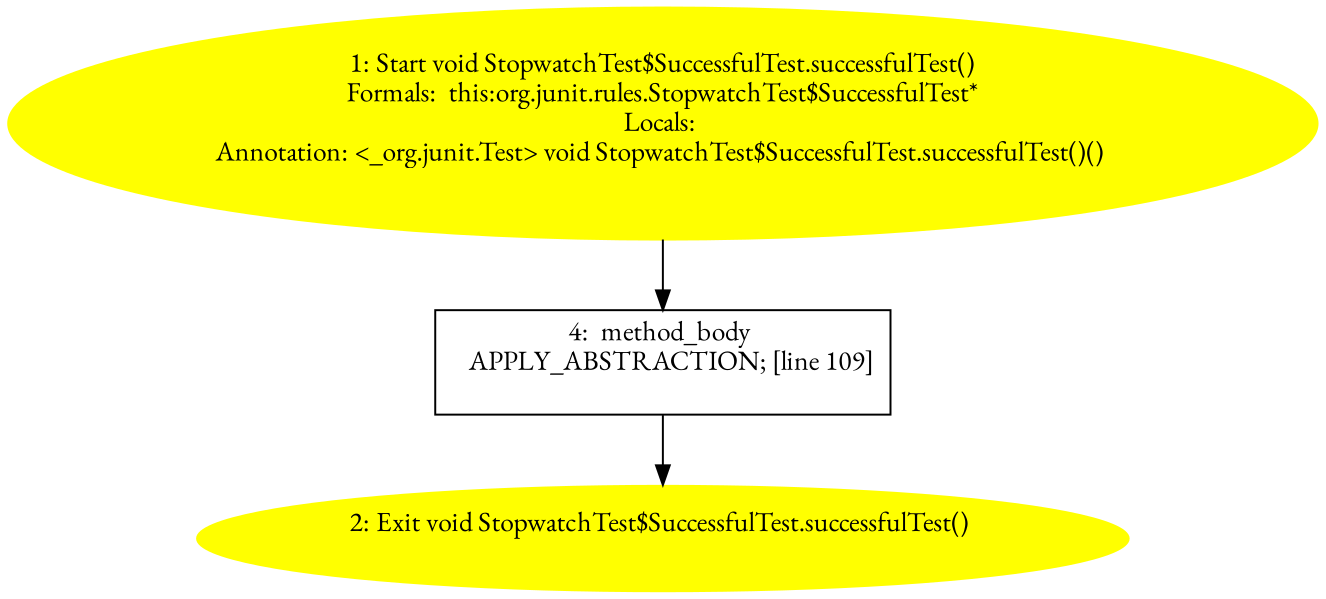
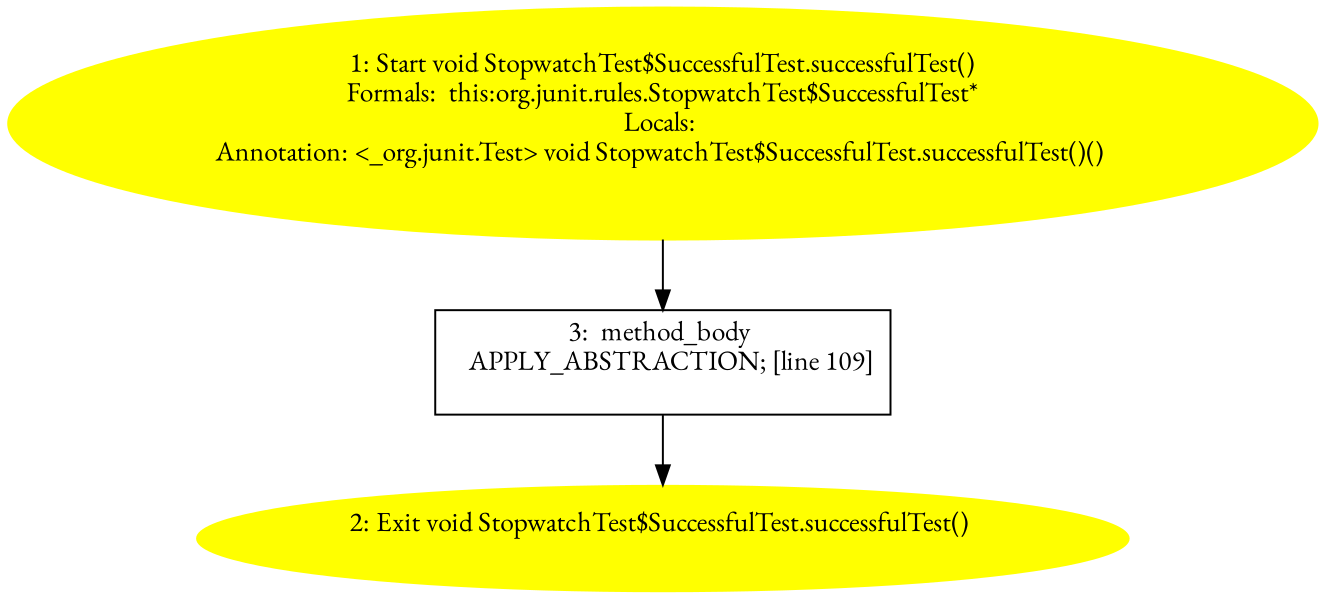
node "4:  method_body APPLY_ABSTRACTION; [line 109]": label "4:  method_body APPLY_ABSTRACTION; [line 109]" -> "3:  method_body APPLY_ABSTRACTION; [line 109]"
